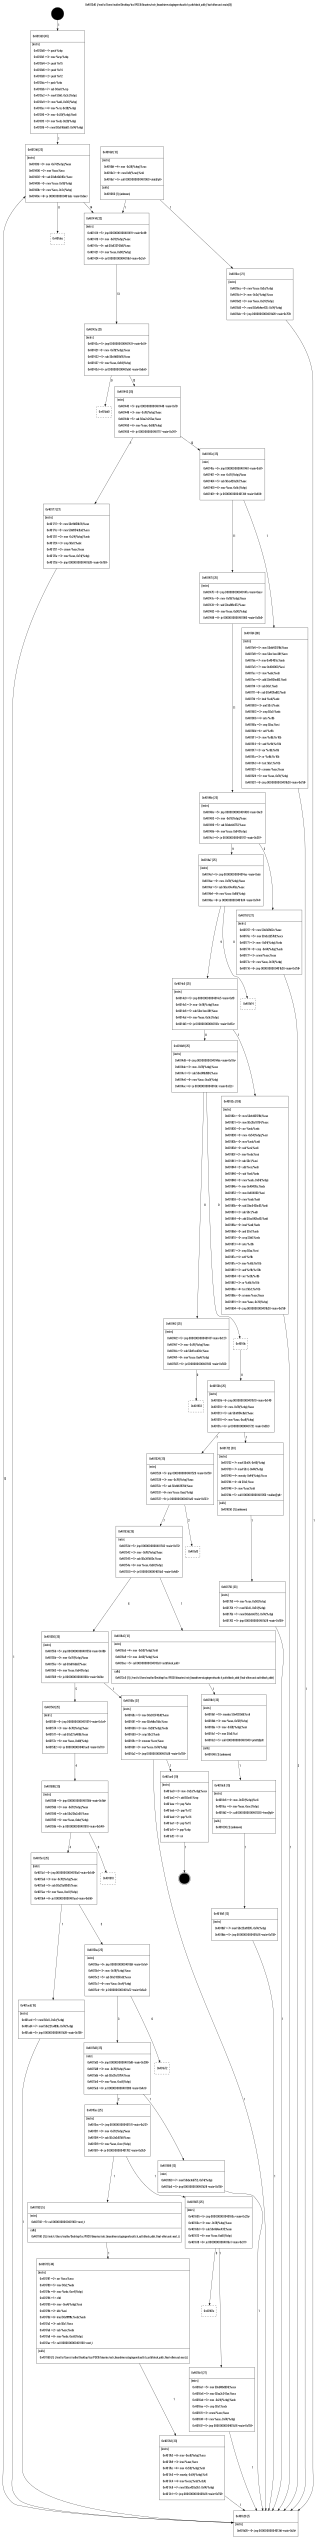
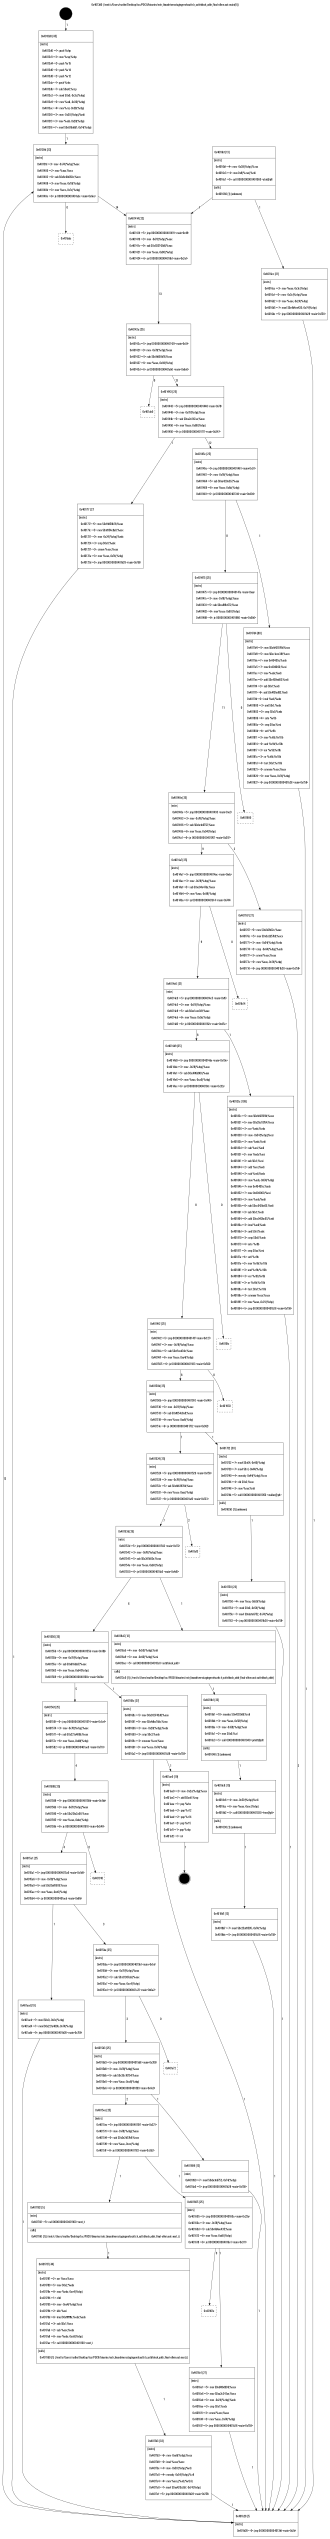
node "0x401980": added
edge "0x4016fc" -> "0x40150b [25]": now "0x4014f2 [25]" -> "0x40150b [25]"
